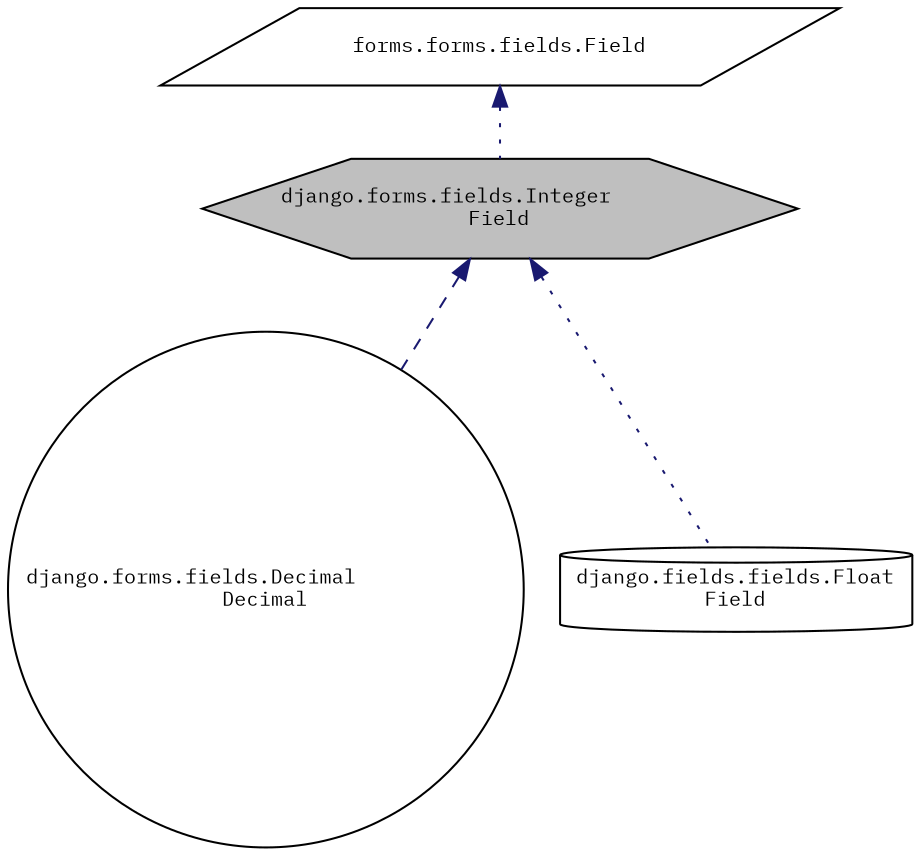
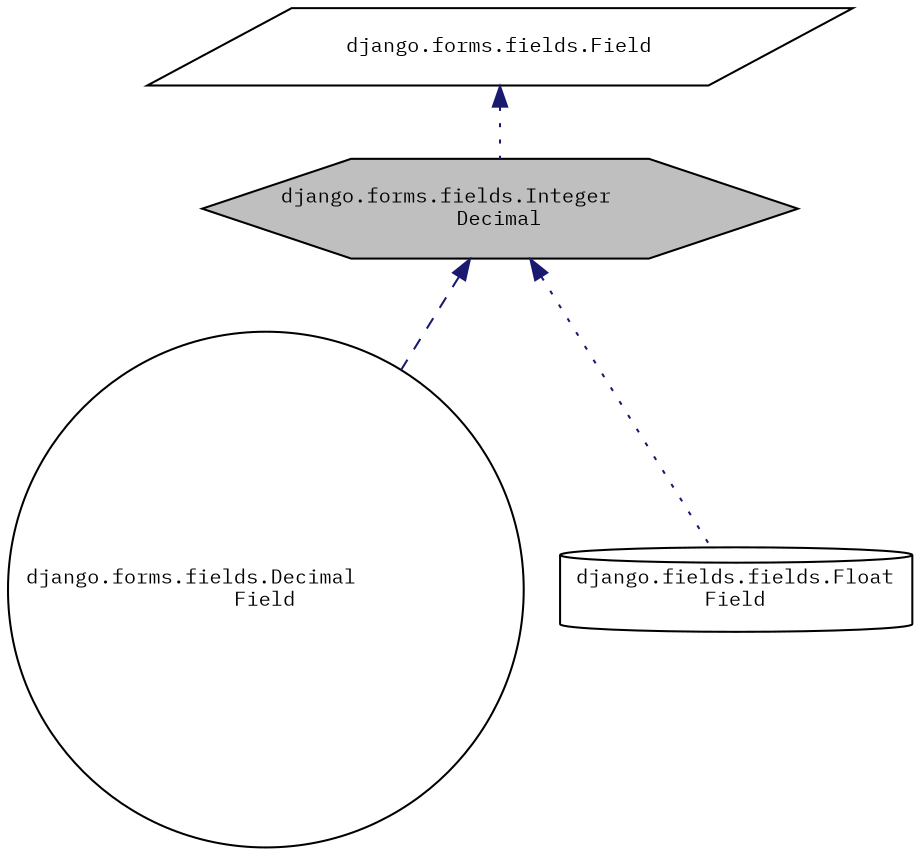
node "forms.forms.fields.Field": label "forms.forms.fields.Field" -> "django.forms.fields.Field"
node "django.forms.fields.Integer Field": label "django.forms.fields.Integer Field" -> "django.forms.fields.Integer Decimal"
node "django.forms.fields.Decimal Decimal": label "django.forms.fields.Decimal Decimal" -> "django.forms.fields.Decimal Field"
